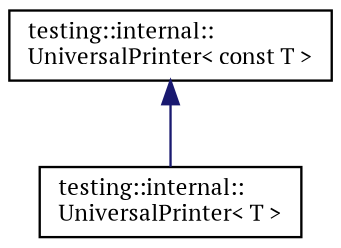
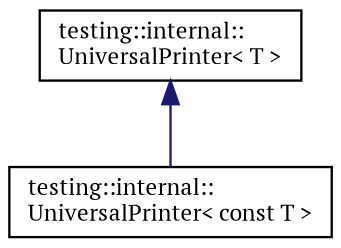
edge "testing::internal:: UniversalPrinter< T >" -> "testing::internal:: UniversalPrinter< const T >": reversed
